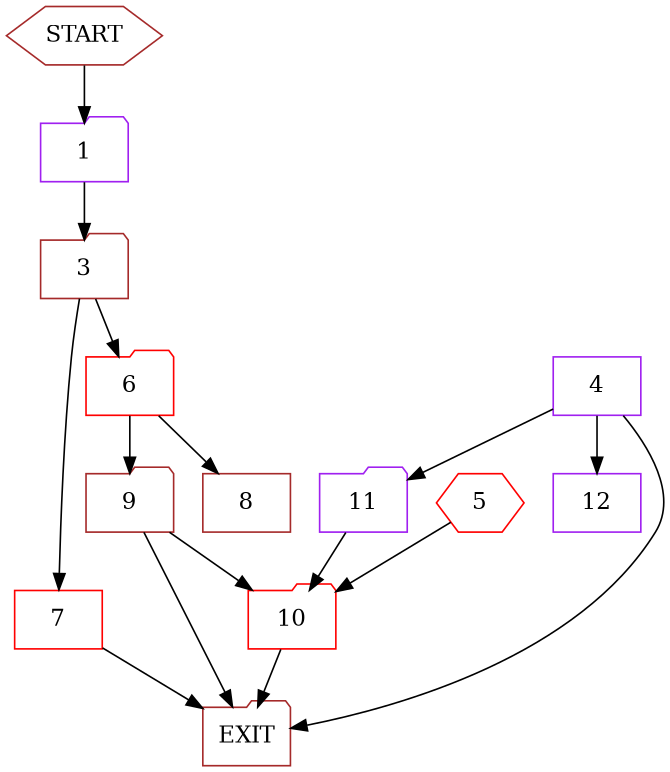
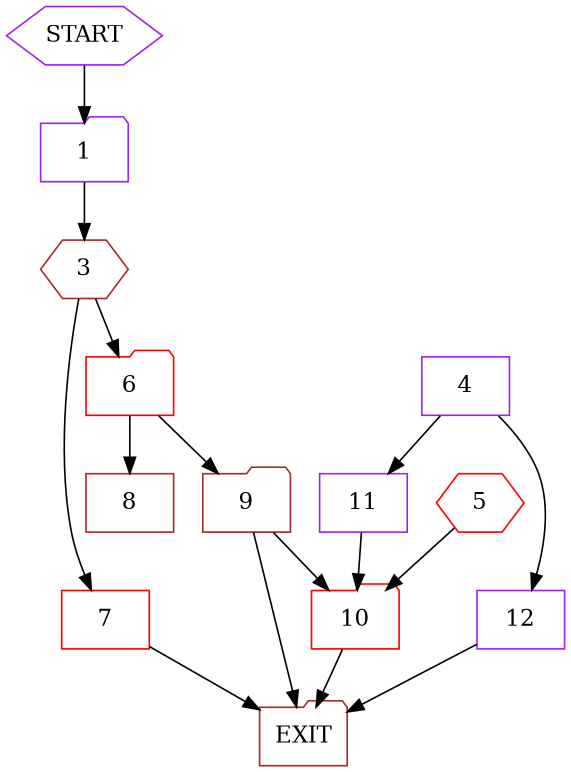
node "START": color brown -> purple
node "3": shape folder -> hexagon
node "11": shape folder -> box
edge "4" -> "EXIT": now "12" -> "EXIT"
